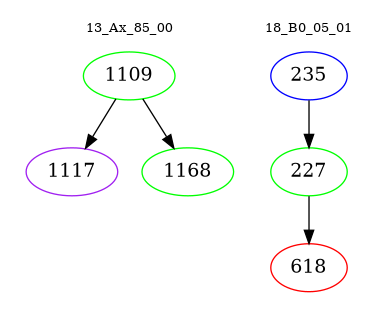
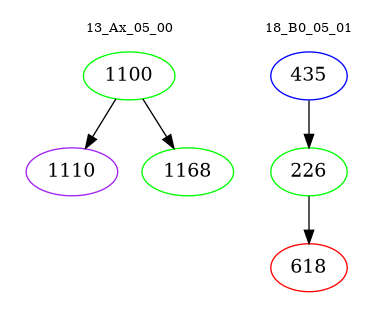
cluster "13_Ax_85_00": label "13_Ax_85_00" -> "13_Ax_05_00"
node "1109": label "1109" -> "1100"
node "235": label "235" -> "435"
node "1117": label "1117" -> "1110"
node "227": label "227" -> "226"
